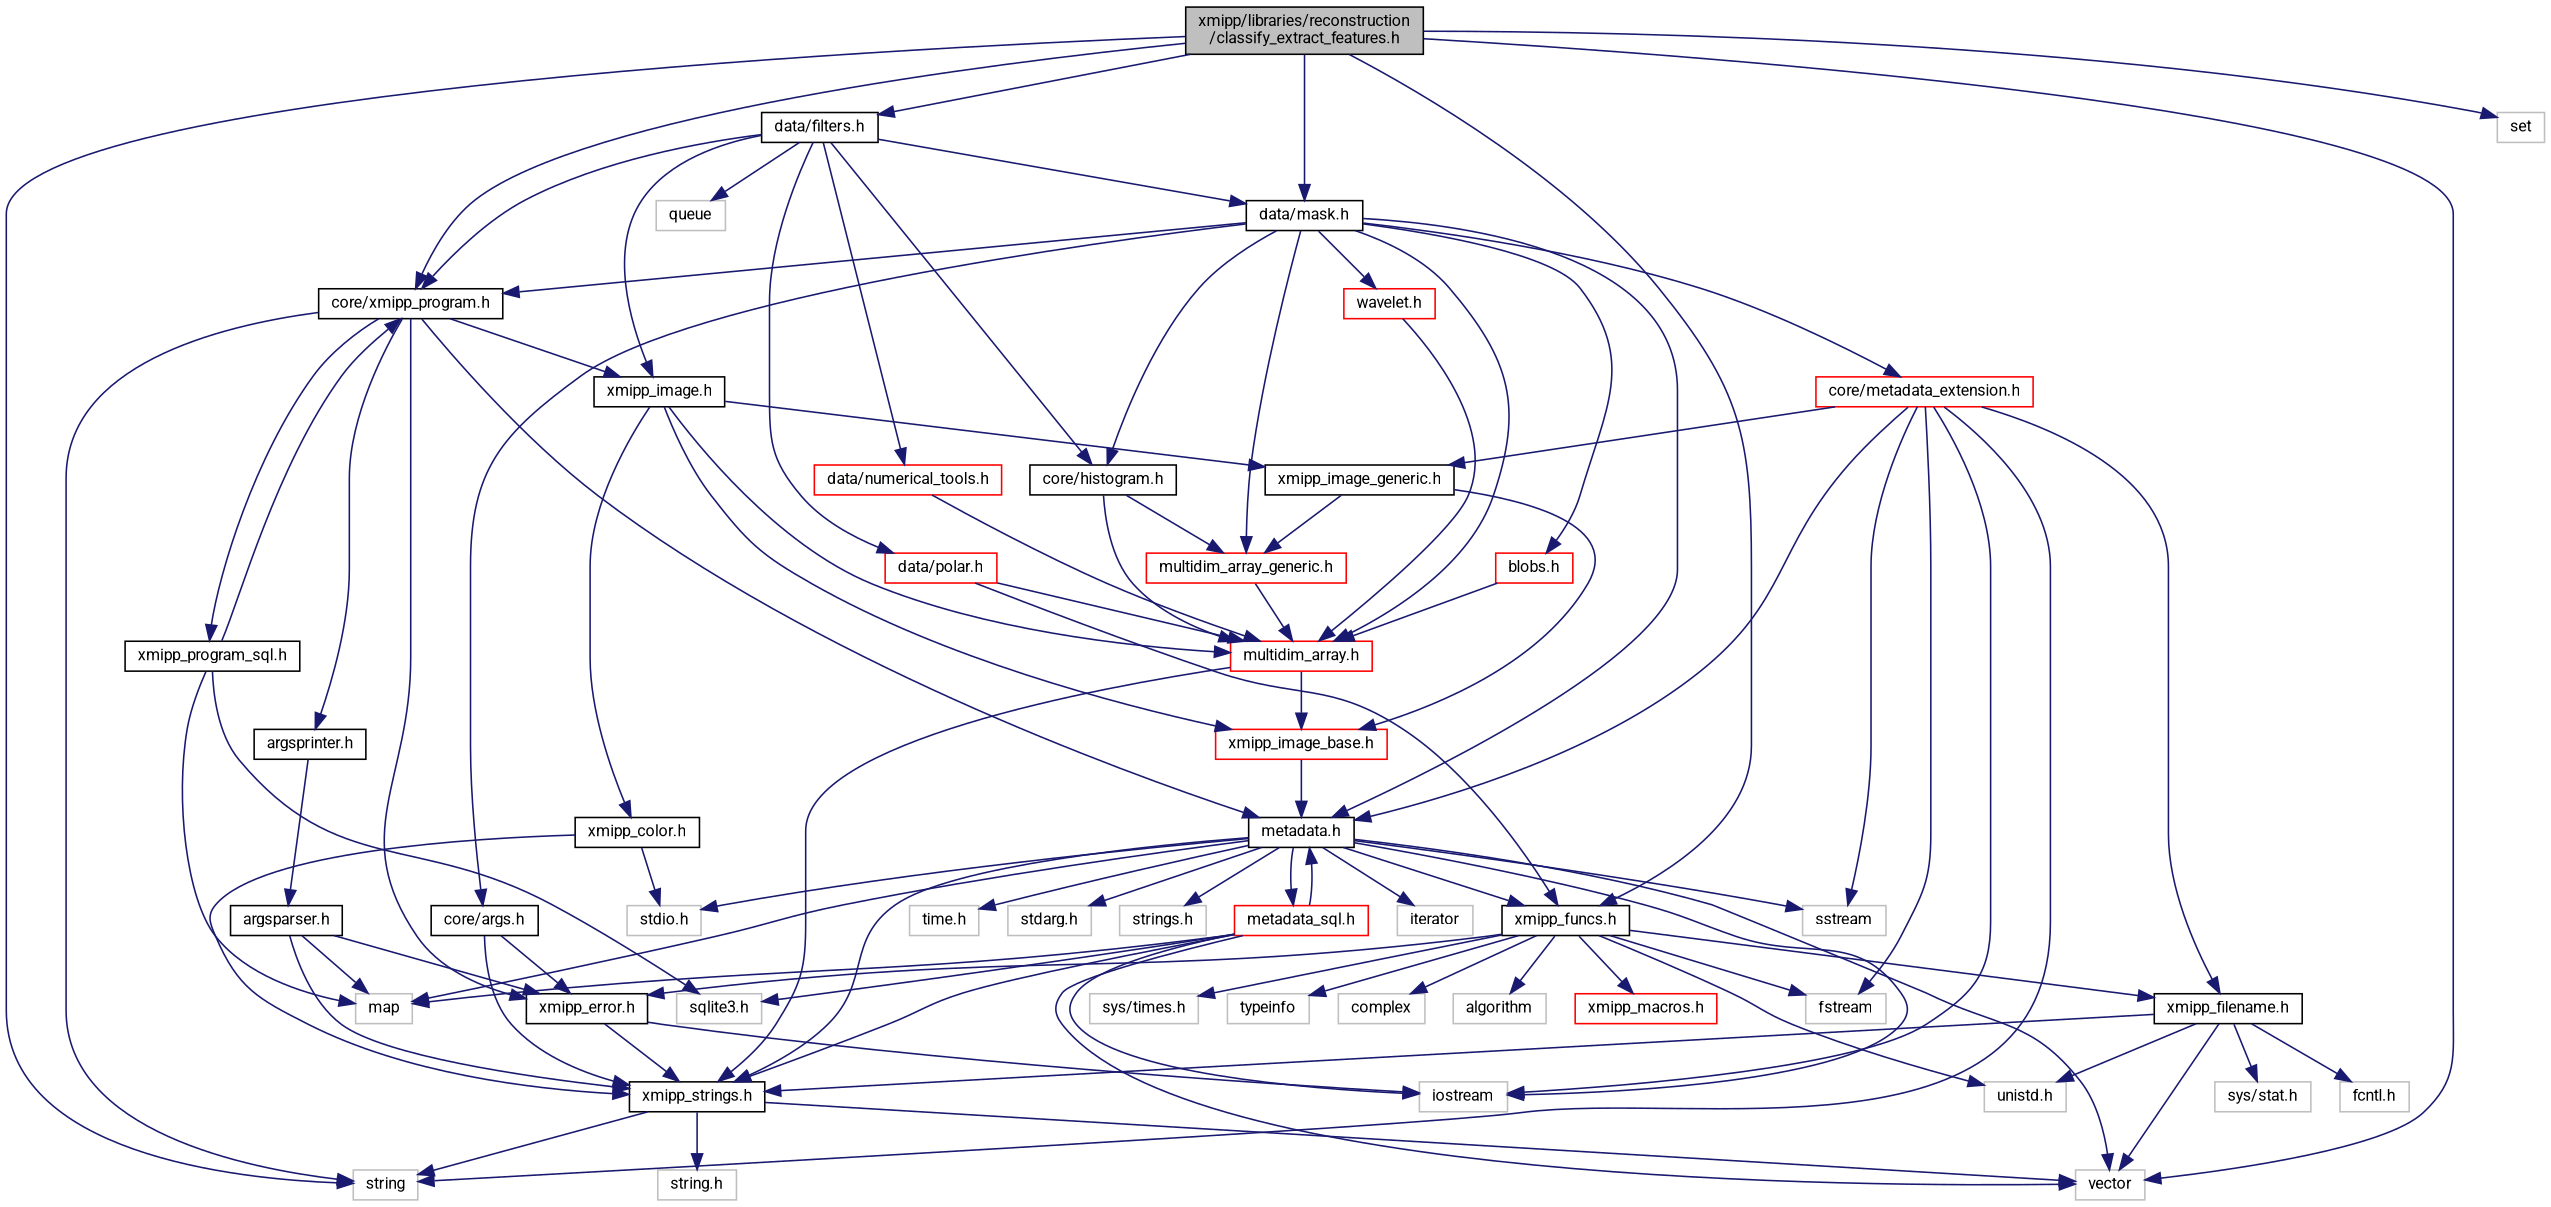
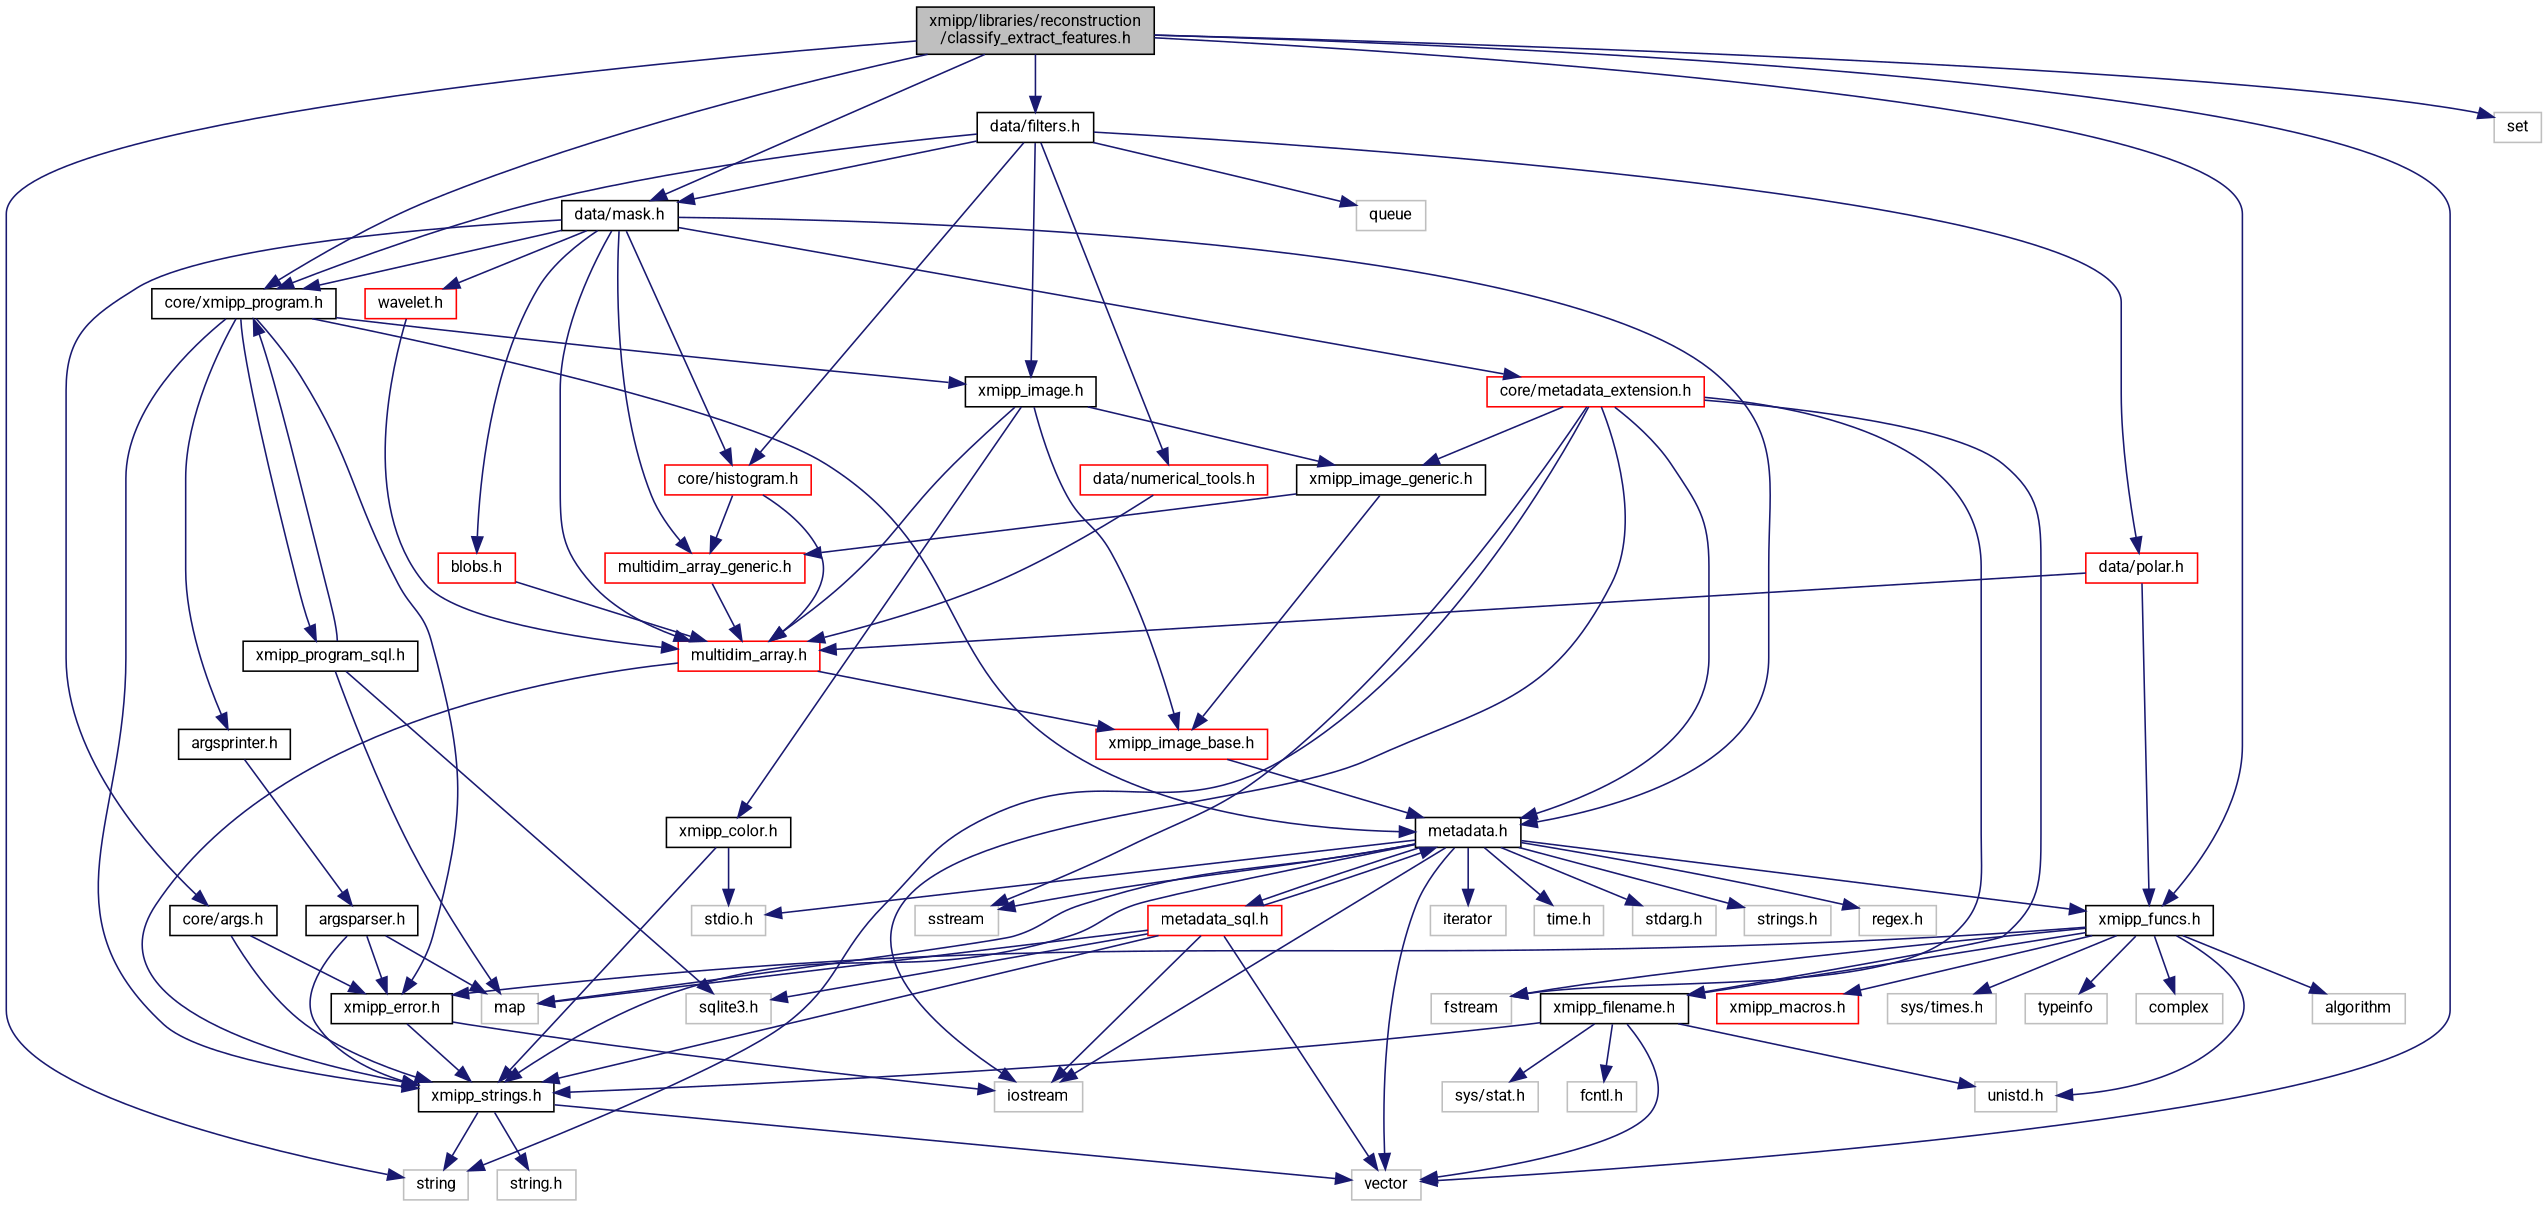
node "core/histogram.h": color black -> red
edge "core/xmipp_program.h" -> "string": now "core/xmipp_program.h" -> "xmipp_strings.h"
node "regex.h": added
